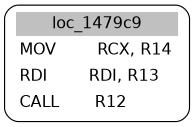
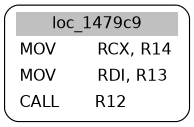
node "loc_1479c9": text "RDI        RDI, R13" -> "MOV        RDI, R13"
